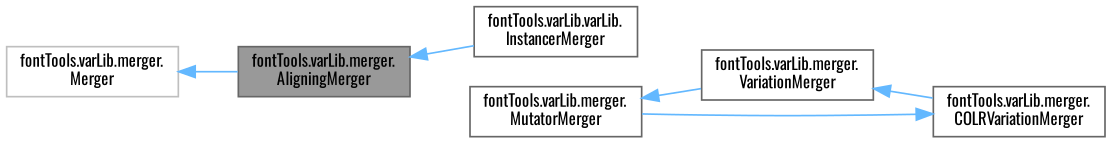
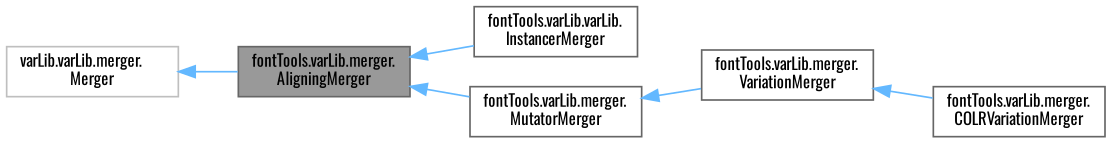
node "fontTools.varLib.merger. Merger": label "fontTools.varLib.merger. Merger" -> "varLib.varLib.merger. Merger"
edge "fontTools.varLib.merger. MutatorMerger" -> "fontTools.varLib.merger. COLRVariationMerger": now "fontTools.varLib.merger. MutatorMerger" -> "fontTools.varLib.merger. AligningMerger"
